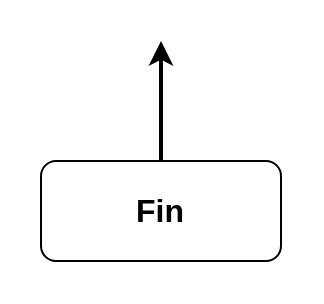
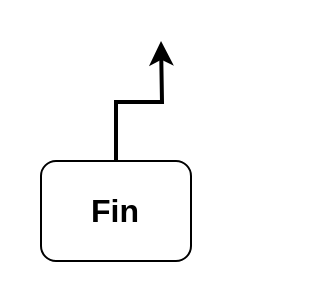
node "Fin": size 240x100 -> 150x100
